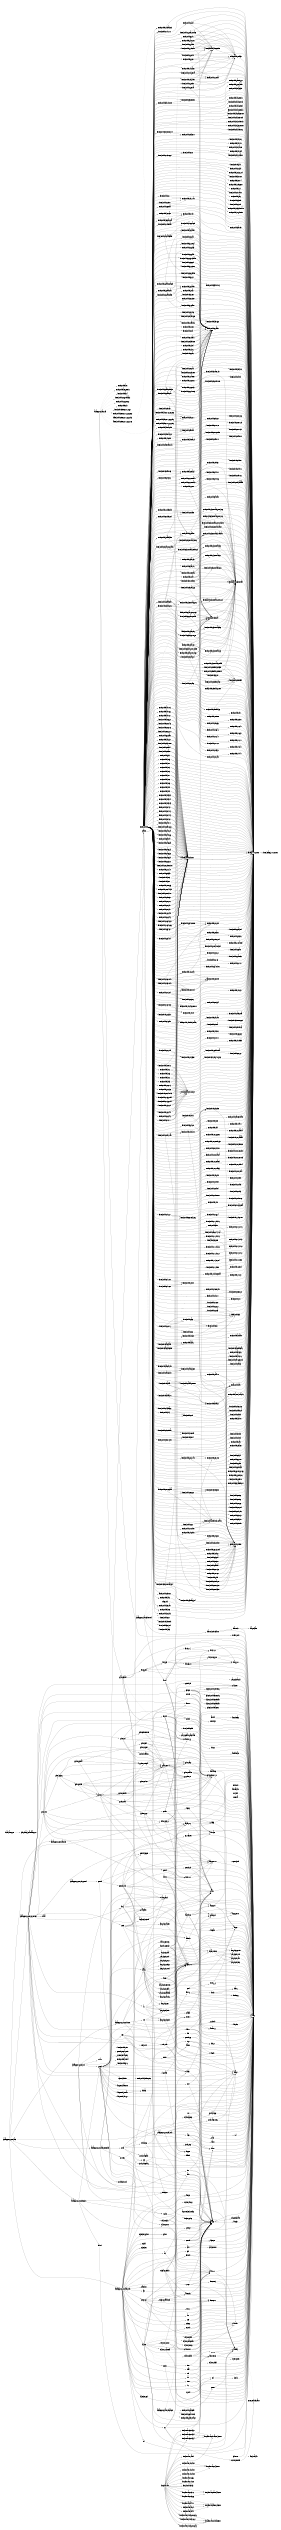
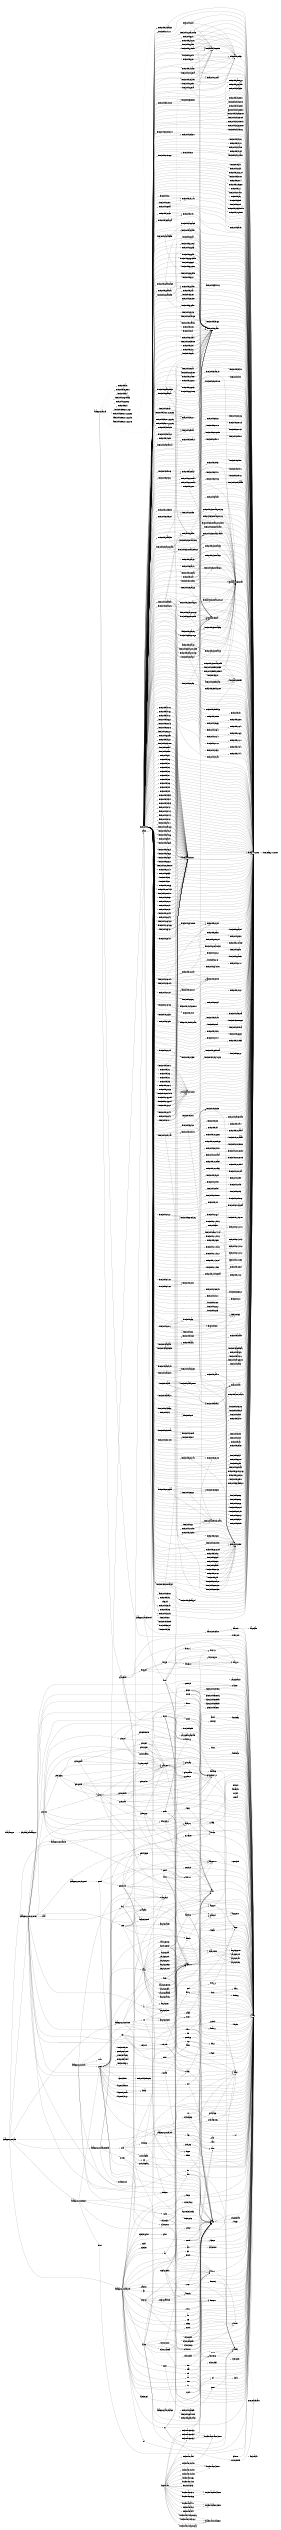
node "kernel-module-whiteheat": removed
node "kernel-atmel-cdc-eem": label "kernel-atmel-cdc-eem" -> "kernel-module-cdc-eem"
node "packagegroup-core-boot": label "packagegroup-core-boot" -> "packagegroup-core-btsdio"
